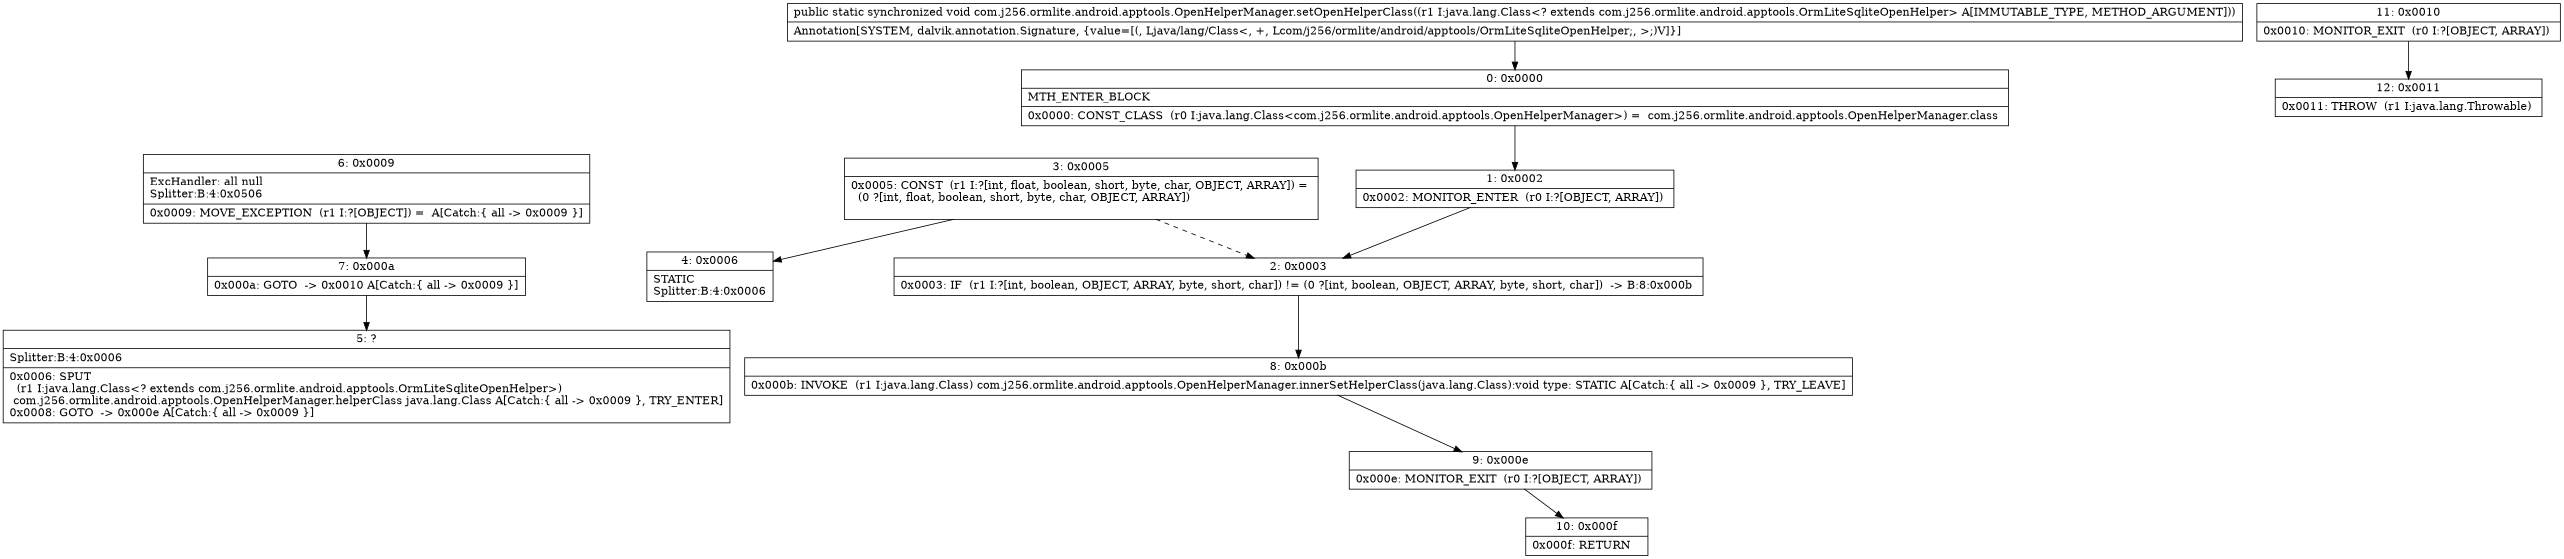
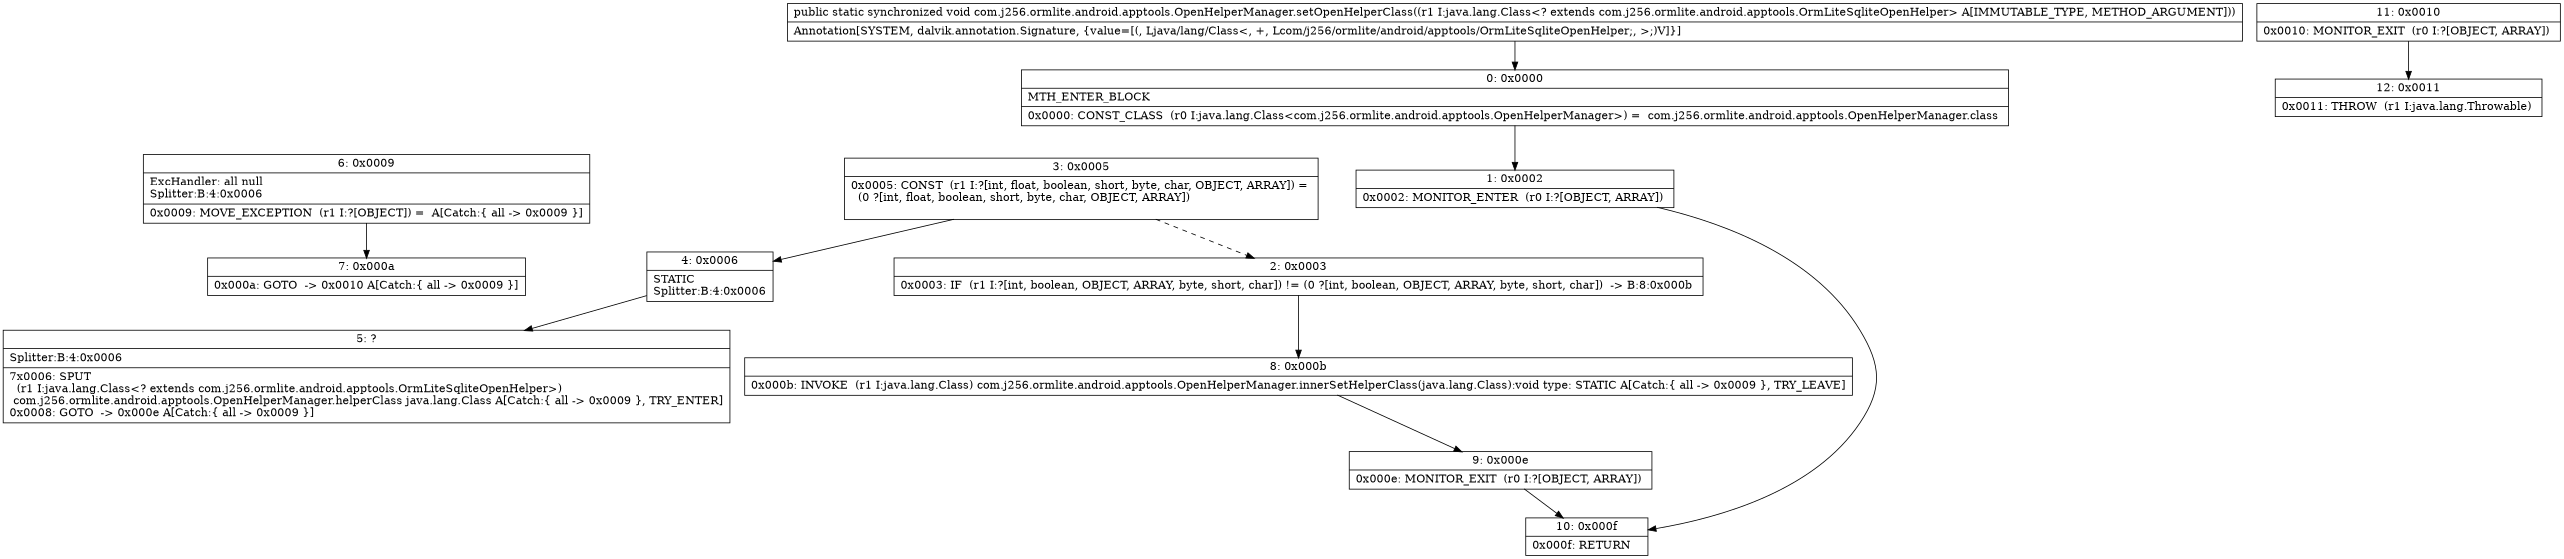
node "6: 0x0009": text "Splitter:B:4:0x0506" -> "Splitter:B:4:0x0006"
edge "1: 0x0002" -> "2: 0x0003": now "1: 0x0002" -> "10: 0x000f"
edge "7: 0x000a" -> "5: ?": now "4: 0x0006" -> "5: ?"
node "5: ?": text "0x0006: SPUT" -> "7x0006: SPUT"
